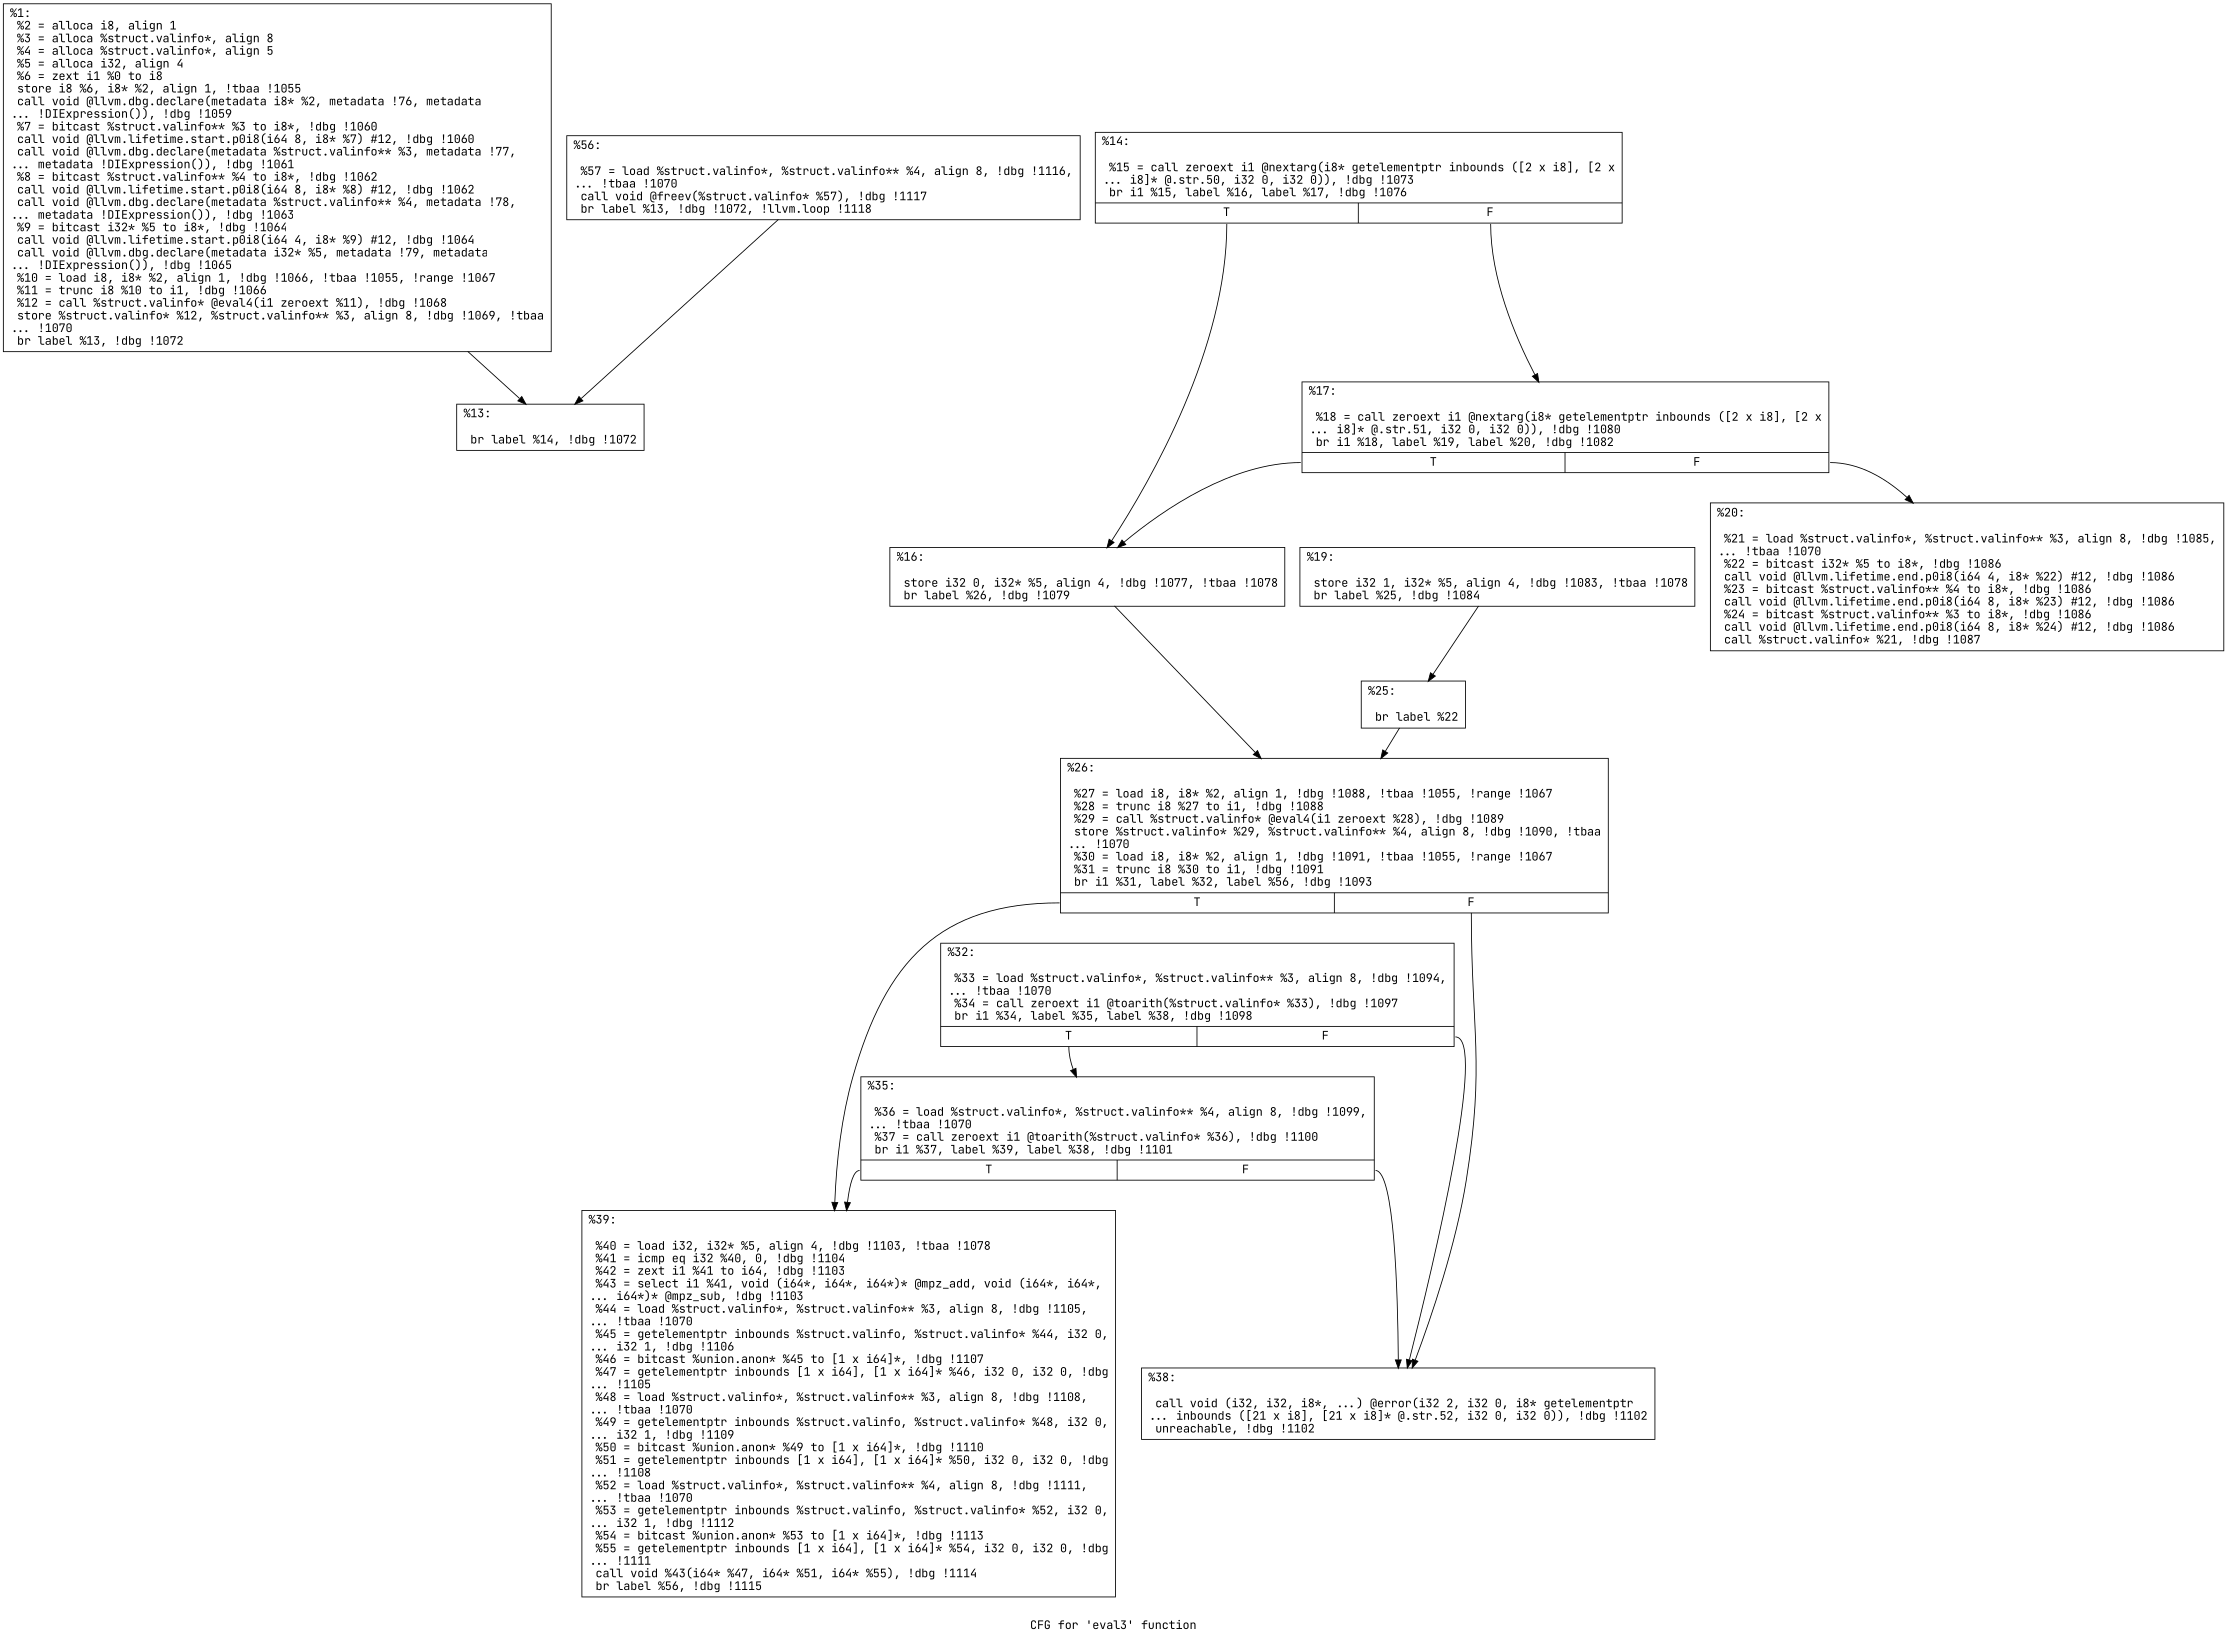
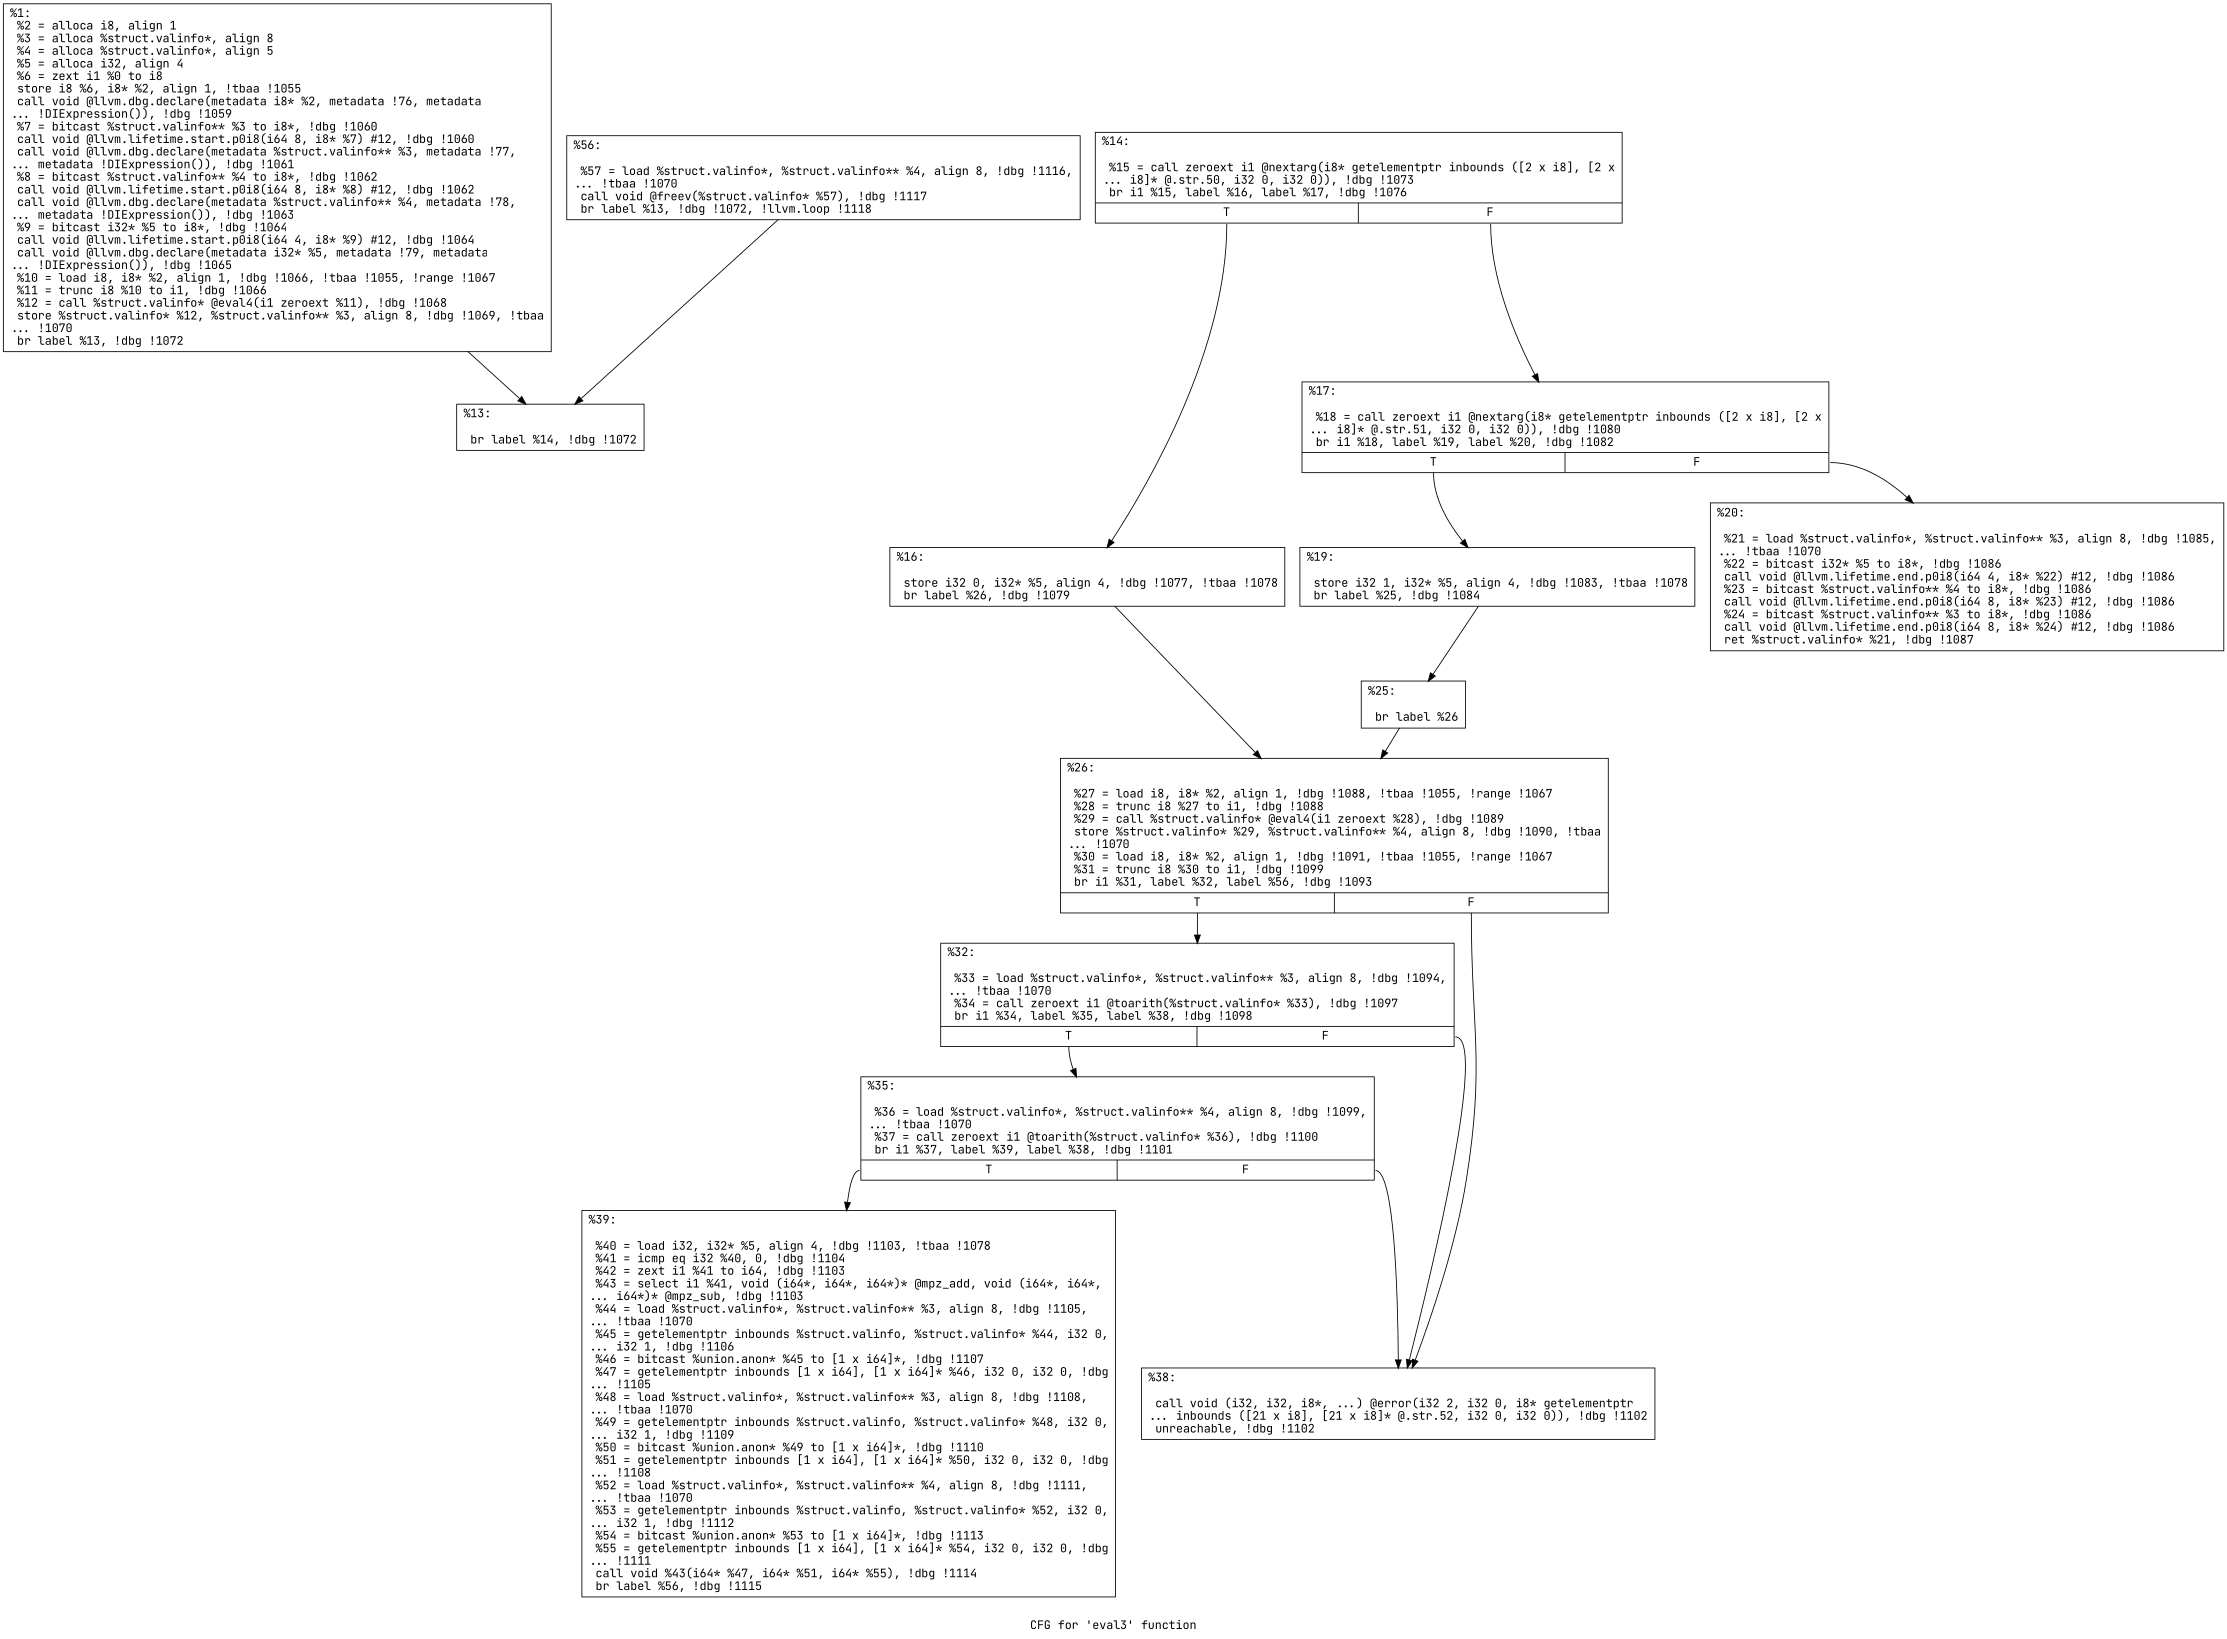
edge "%17:" -> "%16:": now "%17:" -> "%19:"
node "%20:": text "call %struct.valinfo* %21, !dbg !1087" -> "ret %struct.valinfo* %21, !dbg !1087"
node "%25:": text "br label %22" -> "br label %26"
node "%26:": text "%31 = trunc i8 %30 to i1, !dbg !1091" -> "%31 = trunc i8 %30 to i1, !dbg !1099"
edge "%26:" -> "%39:": now "%26:" -> "%32:"
